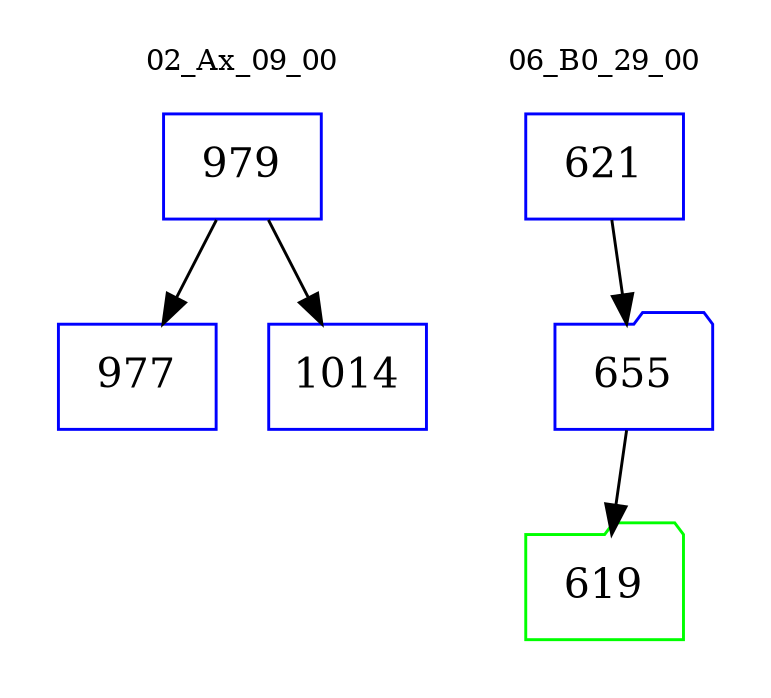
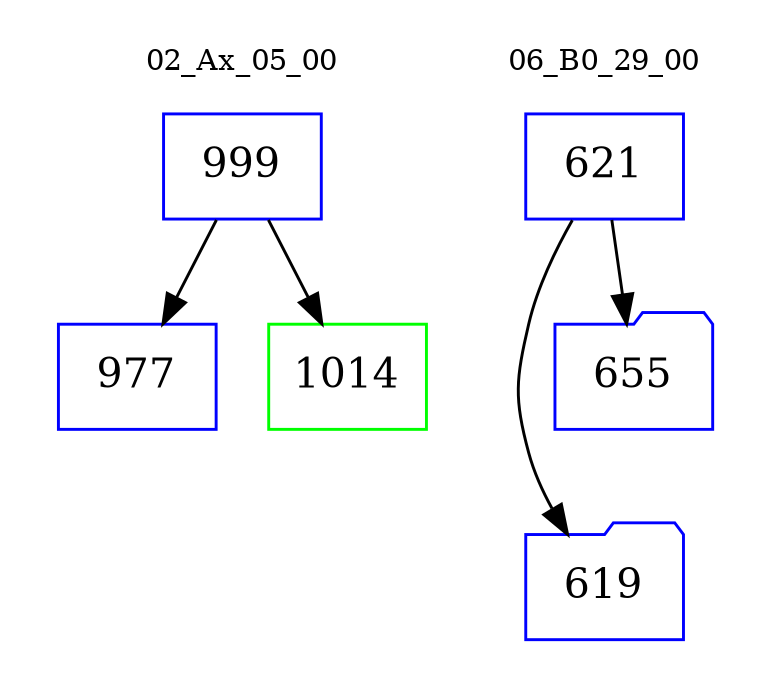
cluster "02_Ax_09_00": label "02_Ax_09_00" -> "02_Ax_05_00"
node "979": label "979" -> "999"
node "1014": color blue -> green
edge "655" -> "619": now "621" -> "619"
node "619": color green -> blue
